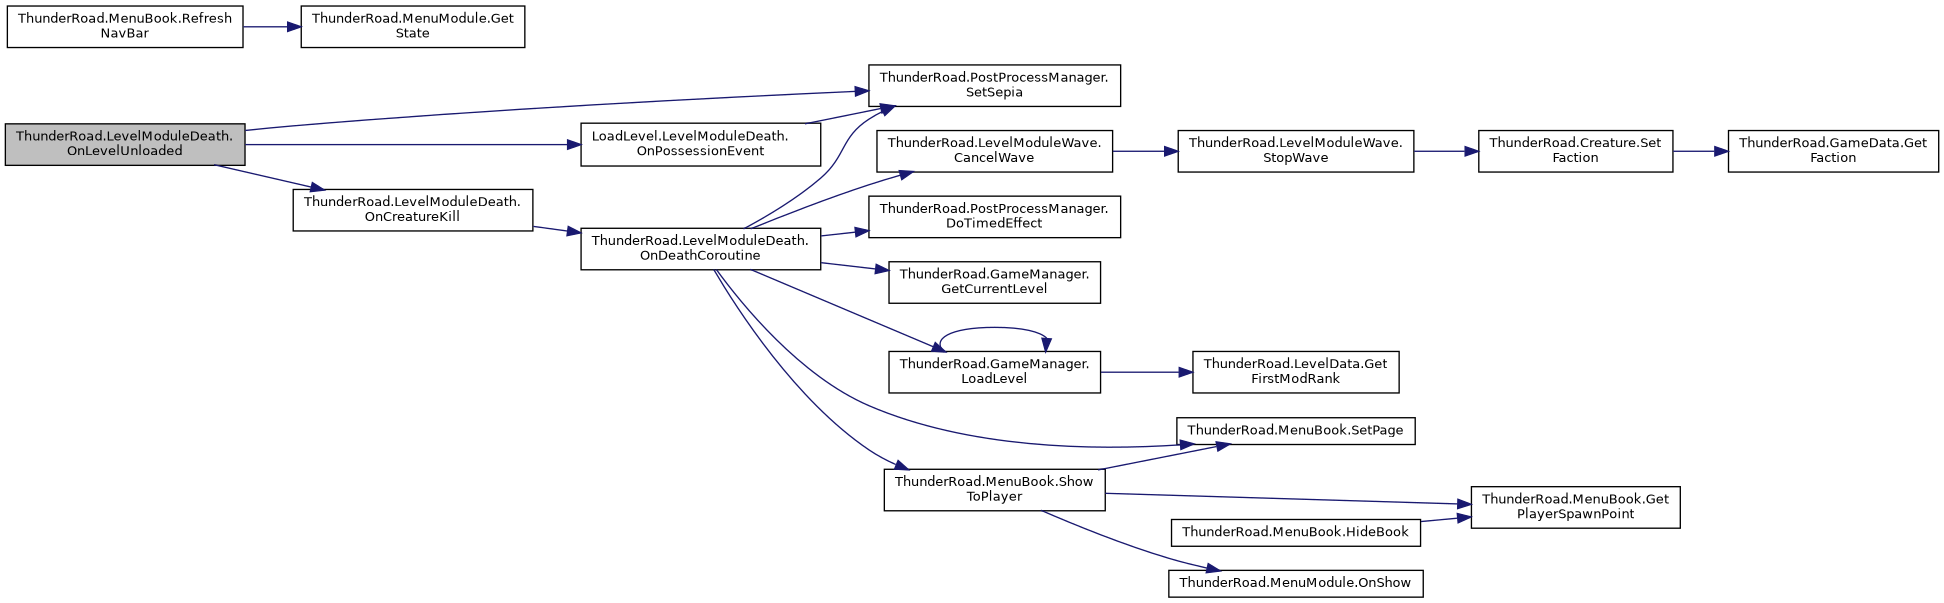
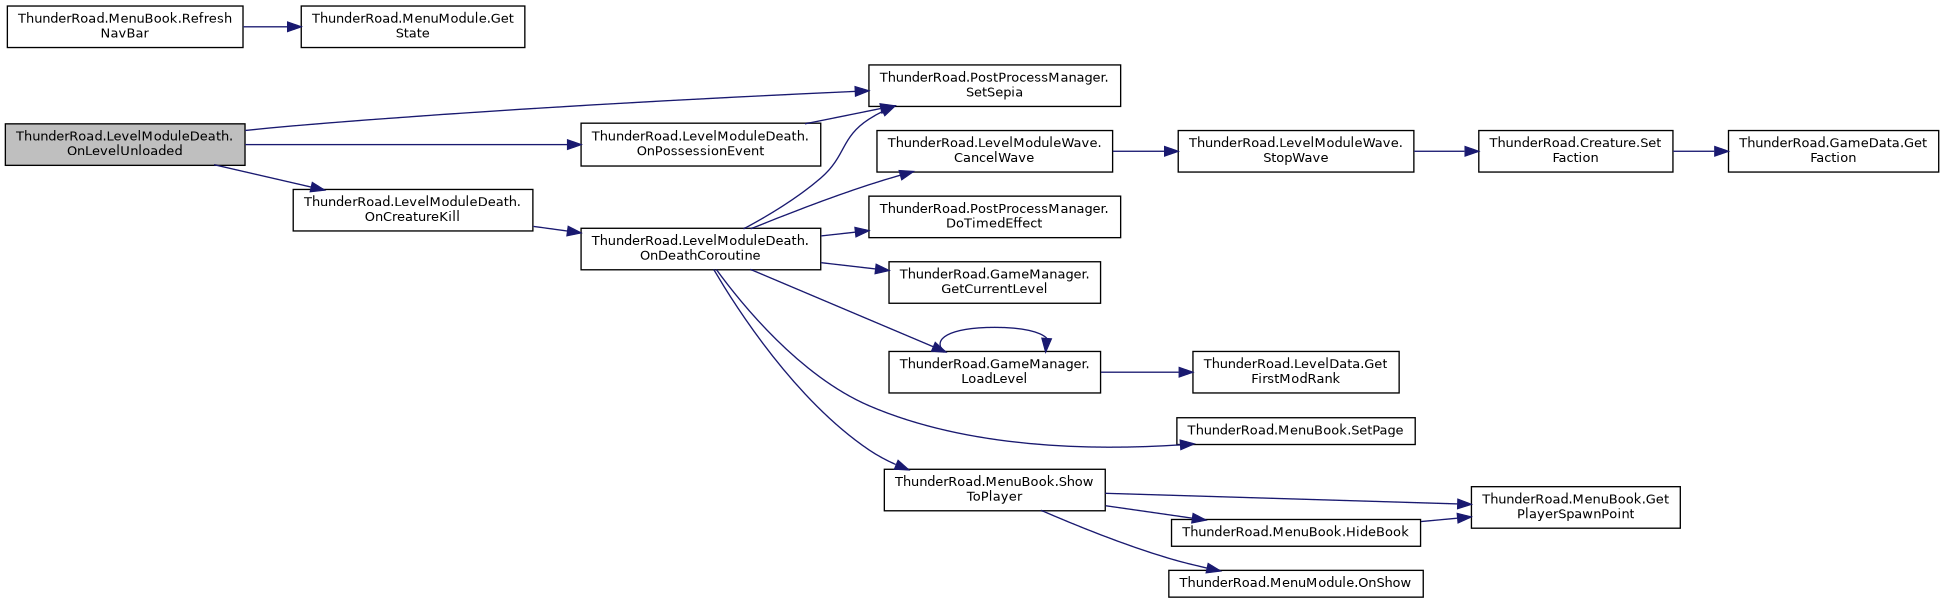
node "LoadLevel.LevelModuleDeath. OnPossessionEvent": label "LoadLevel.LevelModuleDeath. OnPossessionEvent" -> "ThunderRoad.LevelModuleDeath. OnPossessionEvent"
edge "ThunderRoad.MenuBook.Show ToPlayer" -> "ThunderRoad.MenuBook.SetPage": now "ThunderRoad.MenuBook.Show ToPlayer" -> "ThunderRoad.MenuBook.HideBook"
